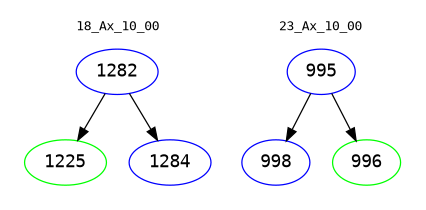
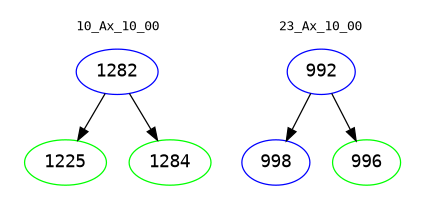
cluster "18_Ax_10_00": label "18_Ax_10_00" -> "10_Ax_10_00"
node "995": label "995" -> "992"
node "1284": color blue -> green
